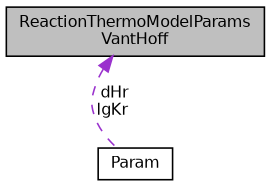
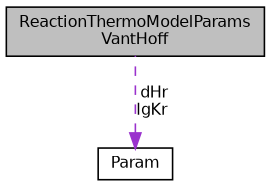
edge "Param" -> "ReactionThermoModelParams VantHoff": reversed
